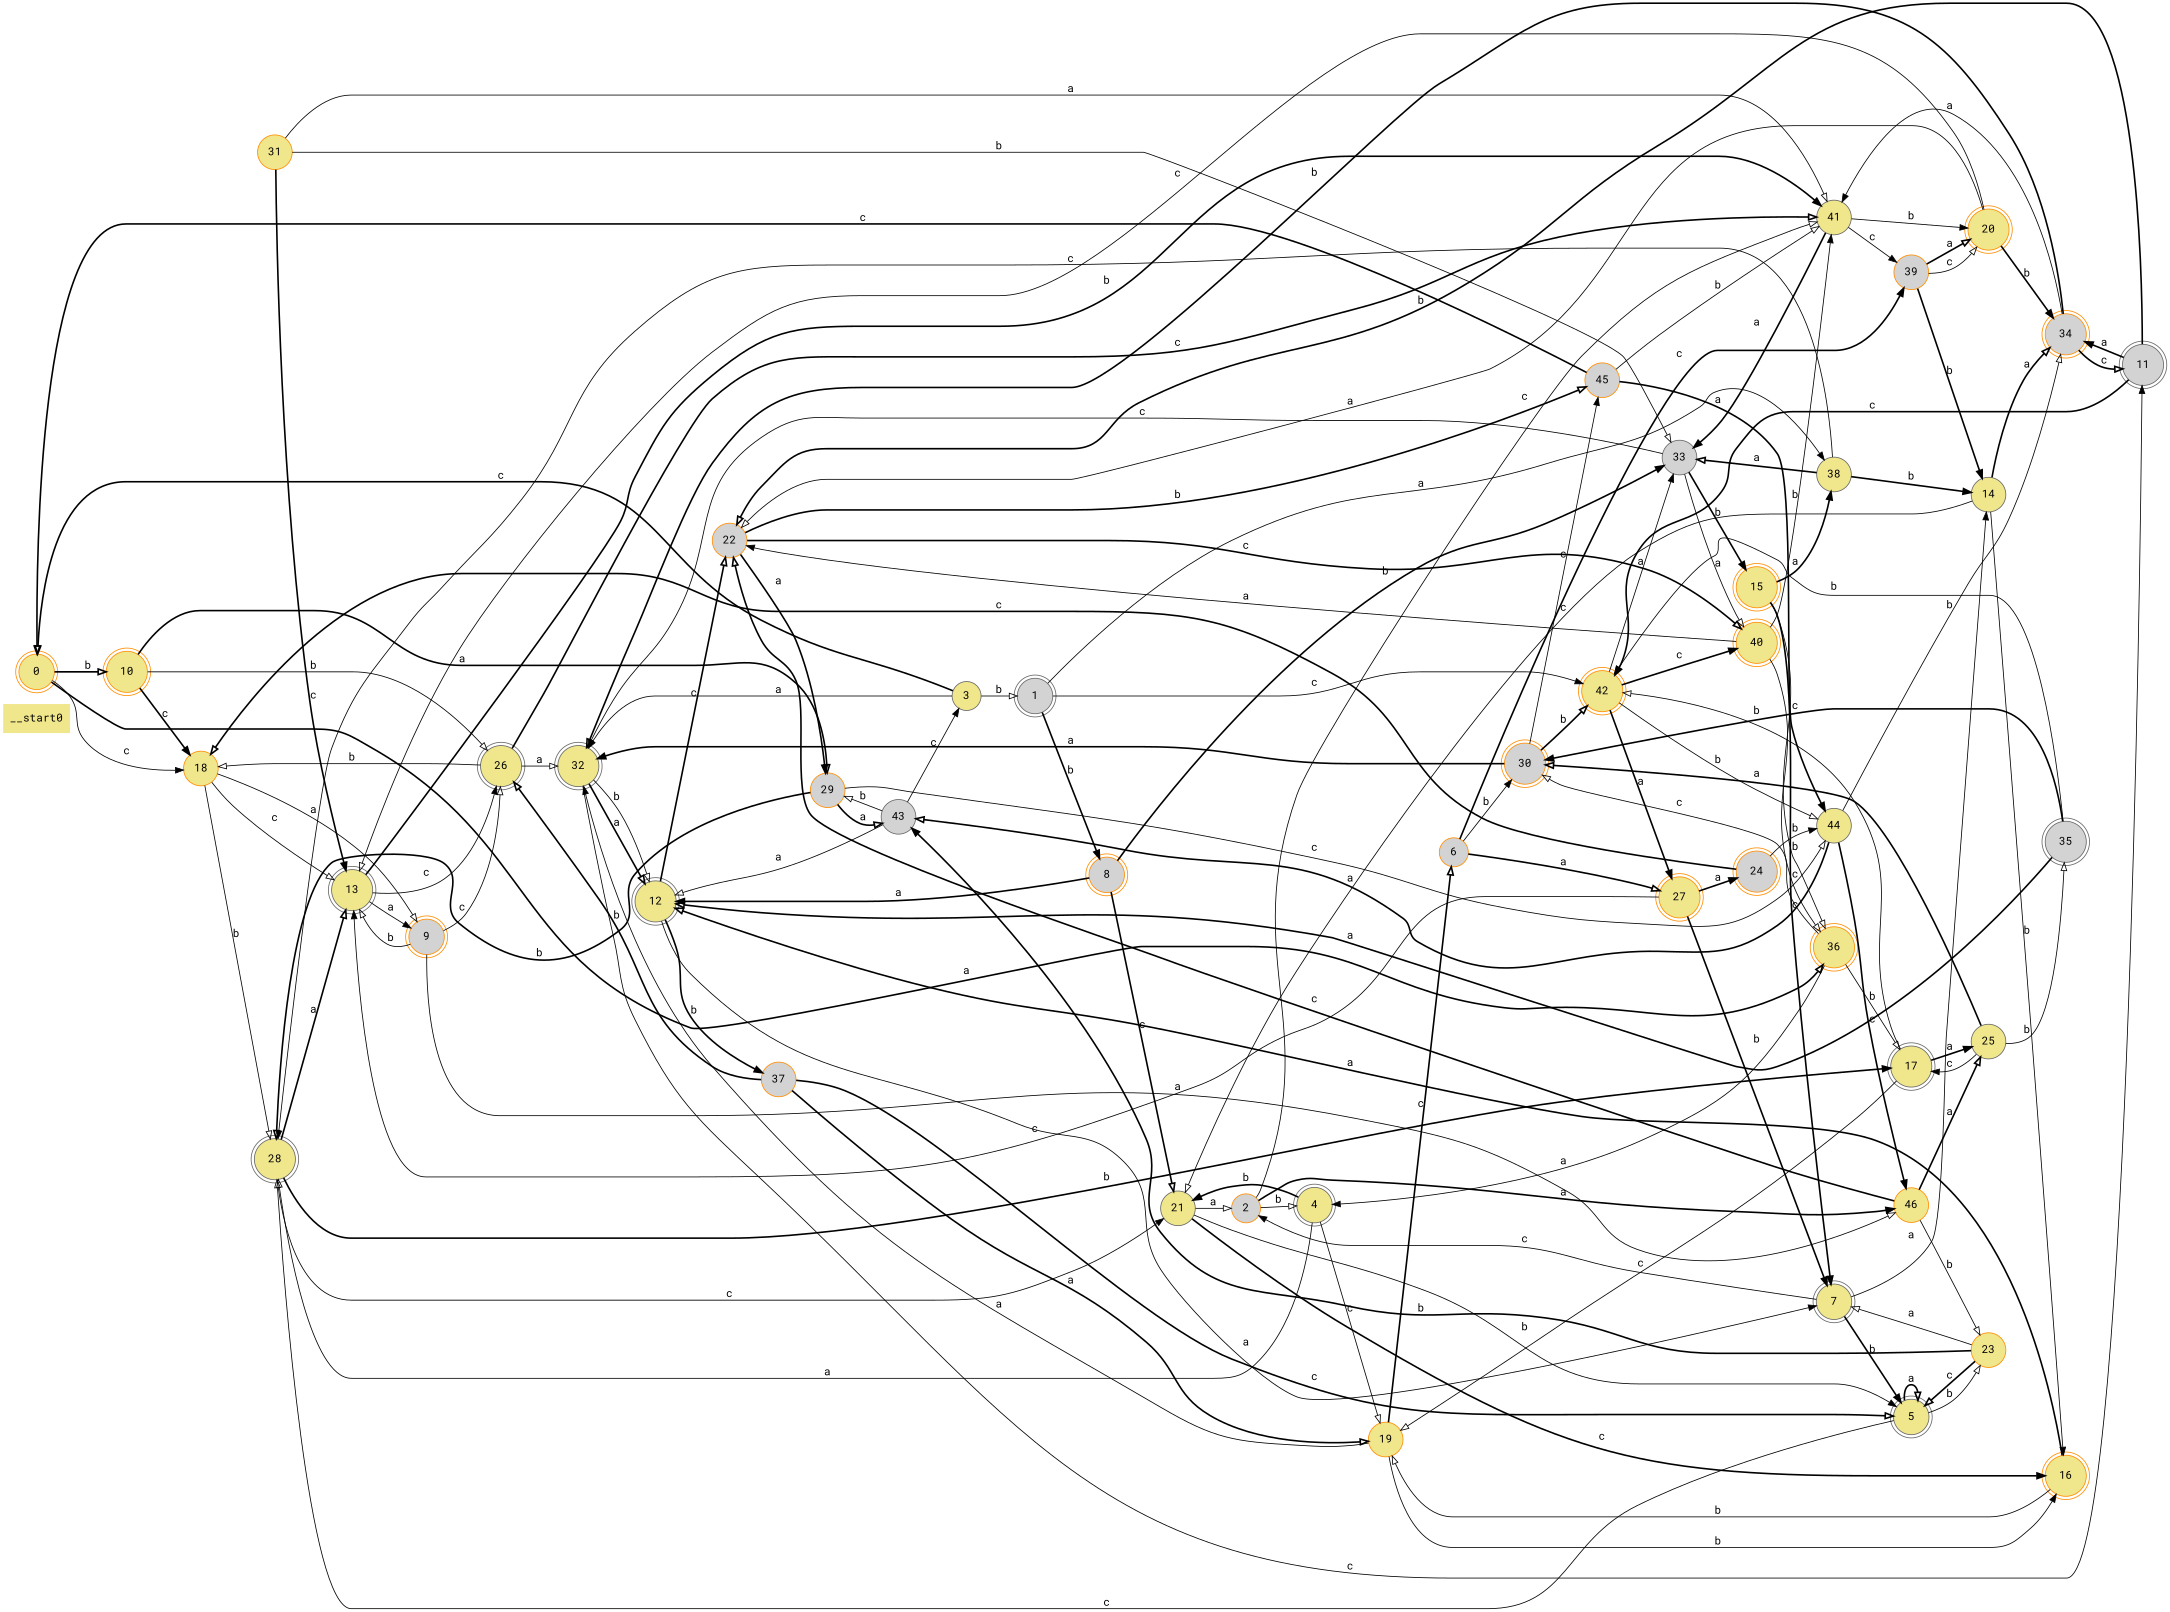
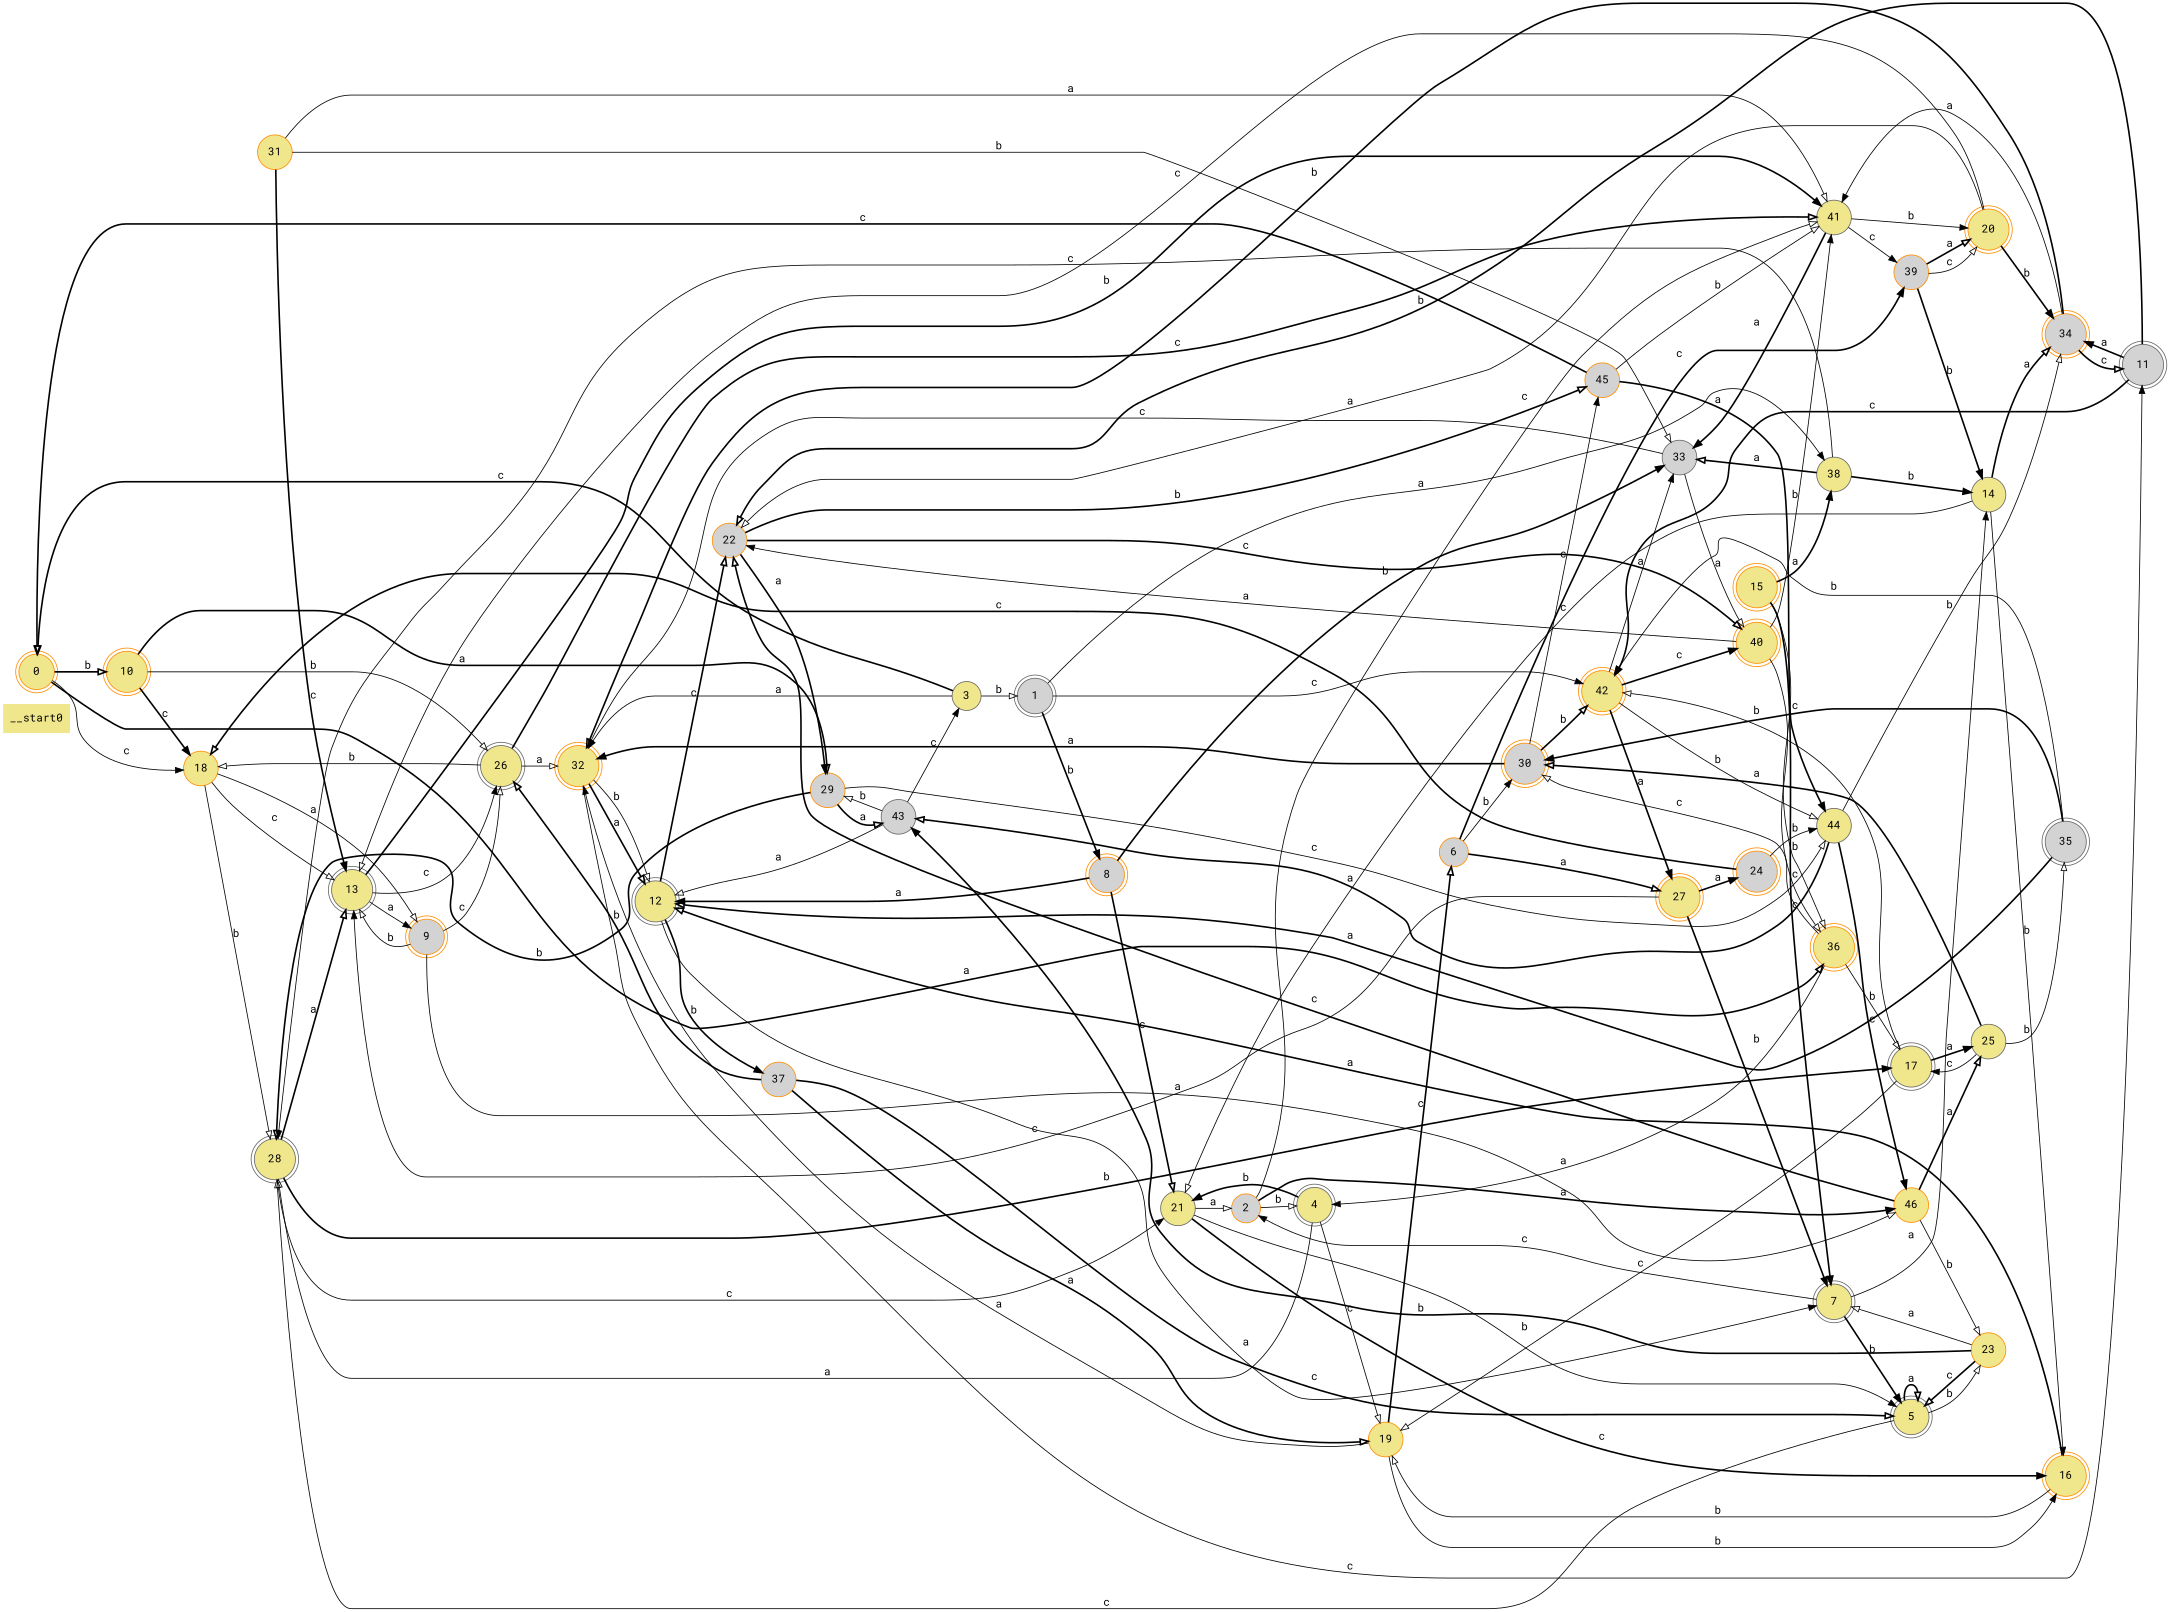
edge "33" -> "15": removed, label "b"
node "32": color gray40 -> darkorange
